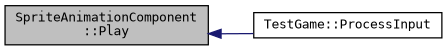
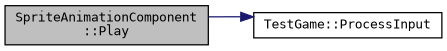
edge "TestGame::ProcessInput" -> "SpriteAnimationComponent ::Play": reversed
